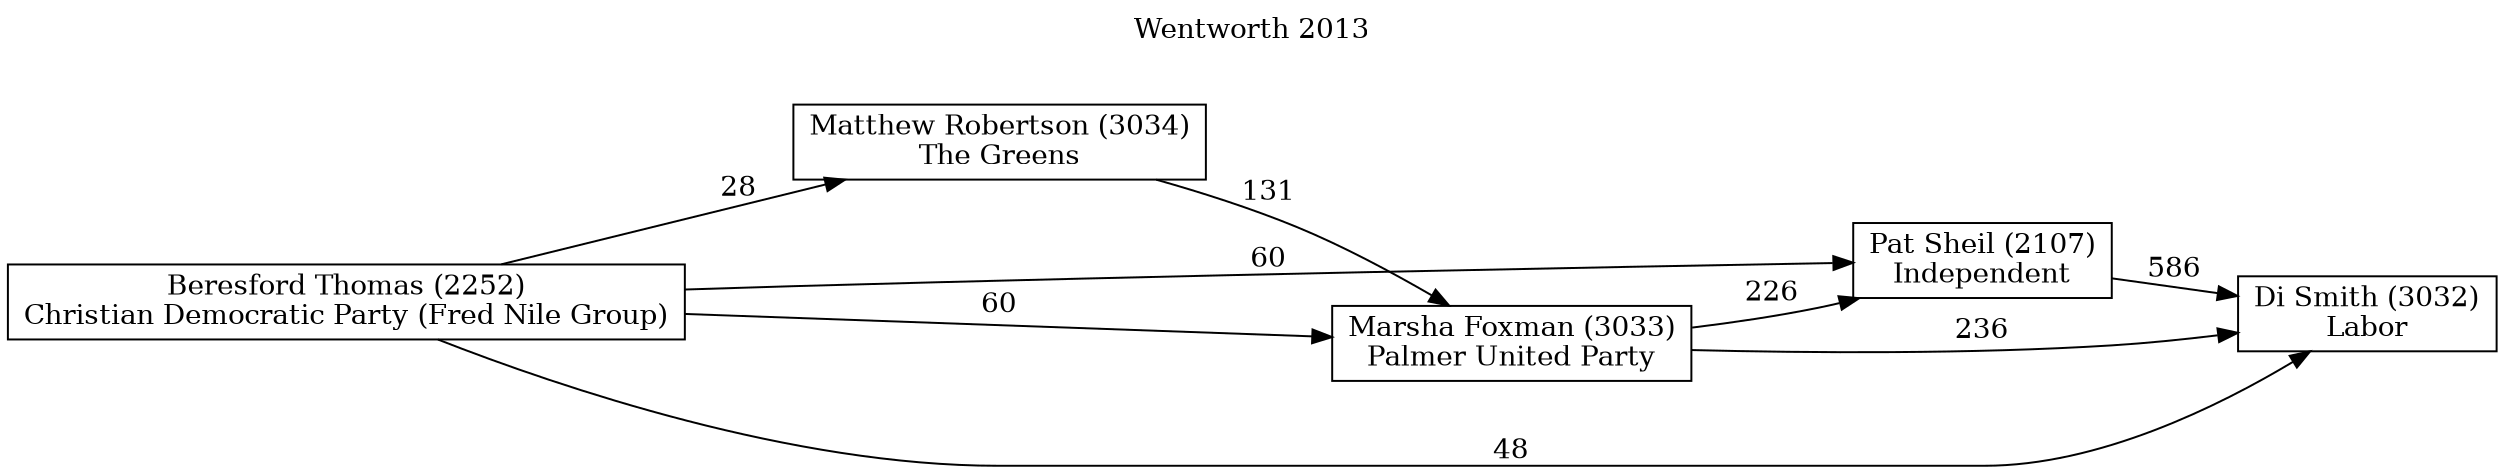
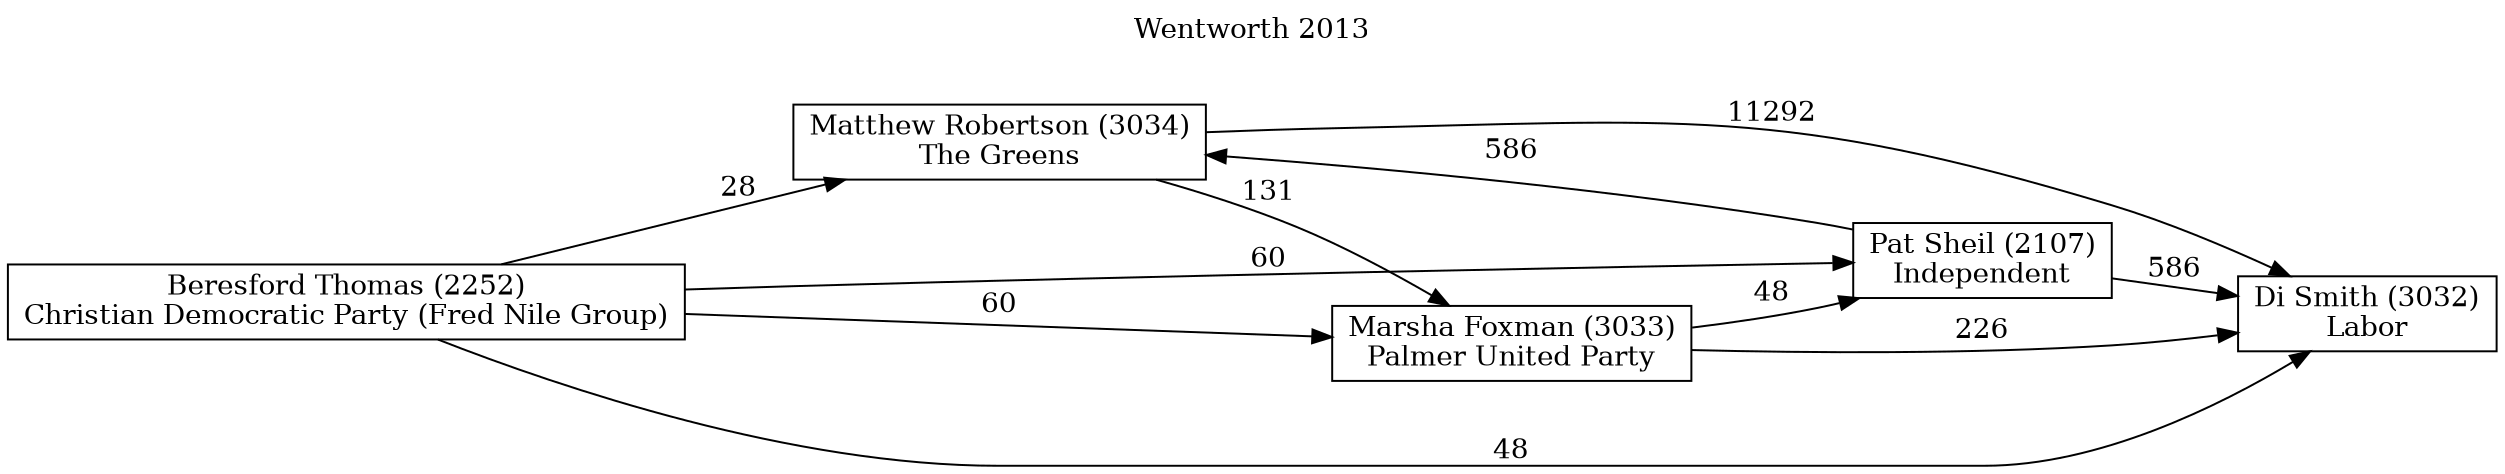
edge "Matthew Robertson (3034) The Greens" -> "Di Smith (3032) Labor": added, label "11292"
edge "Pat Sheil (2107) Independent" -> "Matthew Robertson (3034) The Greens": added, label "586"
edge "Marsha Foxman (3033) Palmer United Party" -> "Pat Sheil (2107) Independent": label "226" -> "48"
edge "Marsha Foxman (3033) Palmer United Party" -> "Di Smith (3032) Labor": label "236" -> "226"
